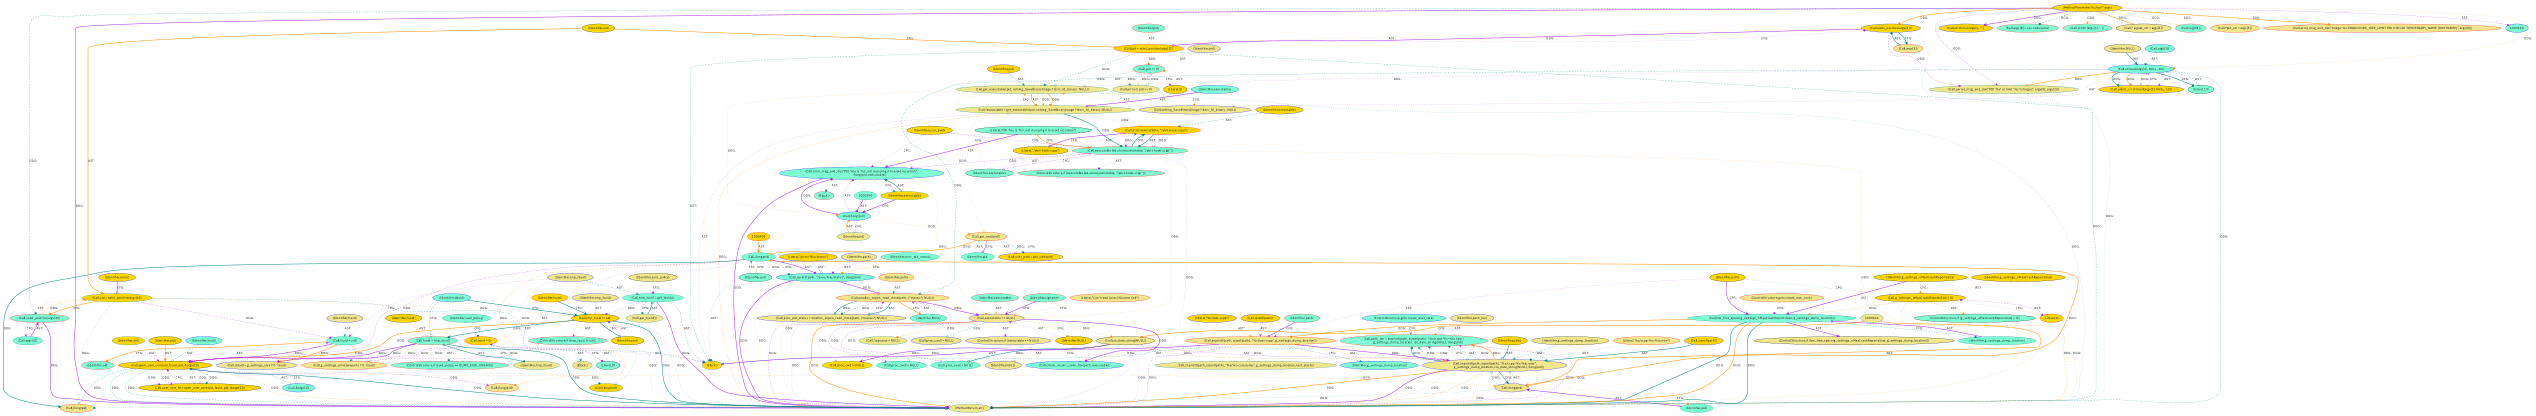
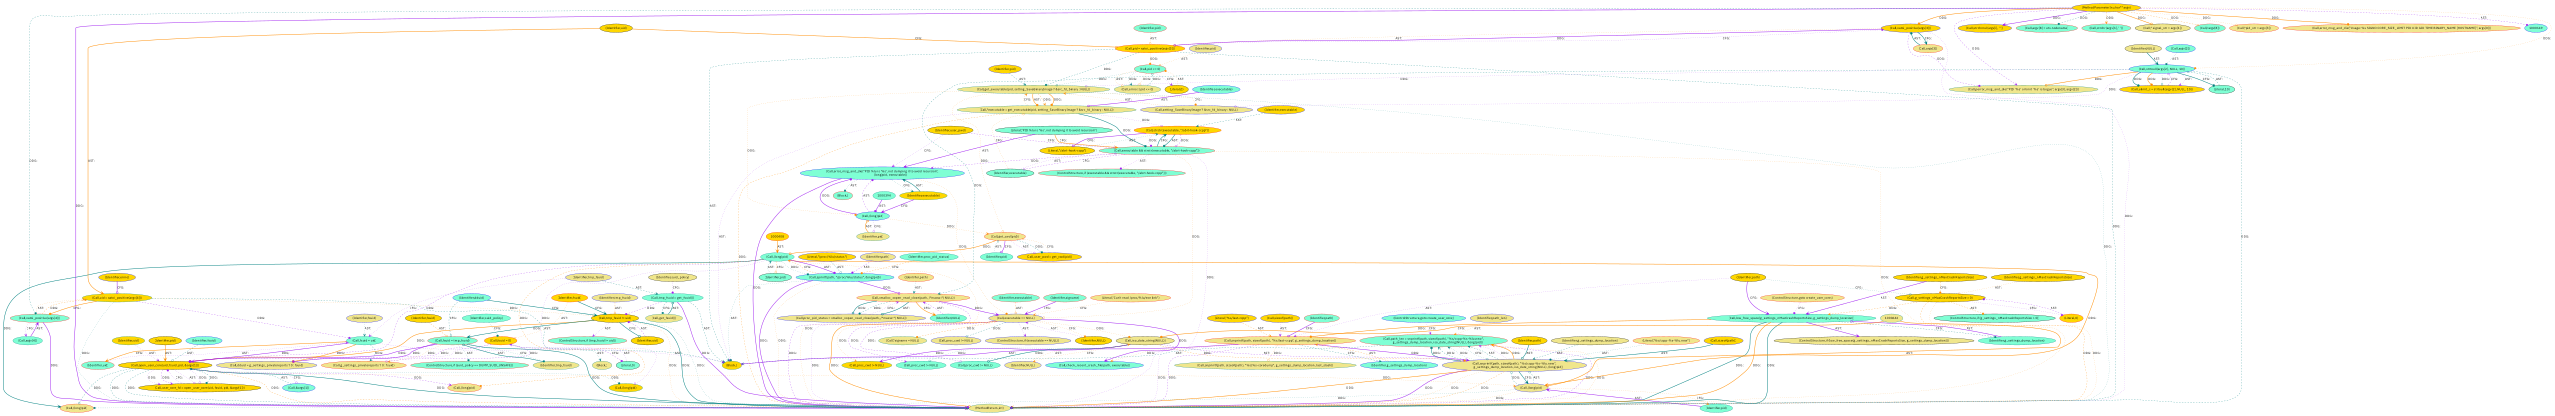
edge "(Call,strtoull(argv[2], NULL, 10))" -> "(Call,setting_SaveBinaryImage ? &src_fd_binary : NULL)": label "AST: " -> "DDG: "
node "(Call,dduid = g_settings_core ? 0 : fsuid)": label "(Call,dduid = g_settings_core ? 0 : fsuid)" -> "(Call,dduid = g_settings_privatereports ? 0 : fsuid)"
edge "(Call,xatoi_positive(argv[3]))" -> "(MethodReturn,int)": color teal -> purple
